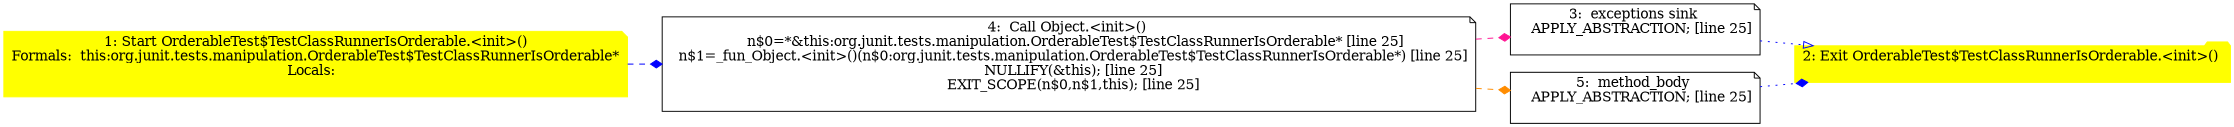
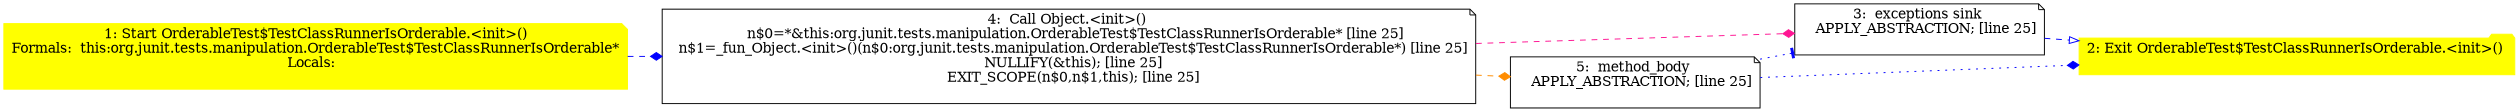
edge "3:  exceptions sink APPLY_ABSTRACTION; [line 25]" -> "2: Exit OrderableTest$TestClassRunnerIsOrderable.<init>()": style dotted -> dashed
edge "5:  method_body APPLY_ABSTRACTION; [line 25]" -> "3:  exceptions sink APPLY_ABSTRACTION; [line 25]": added
